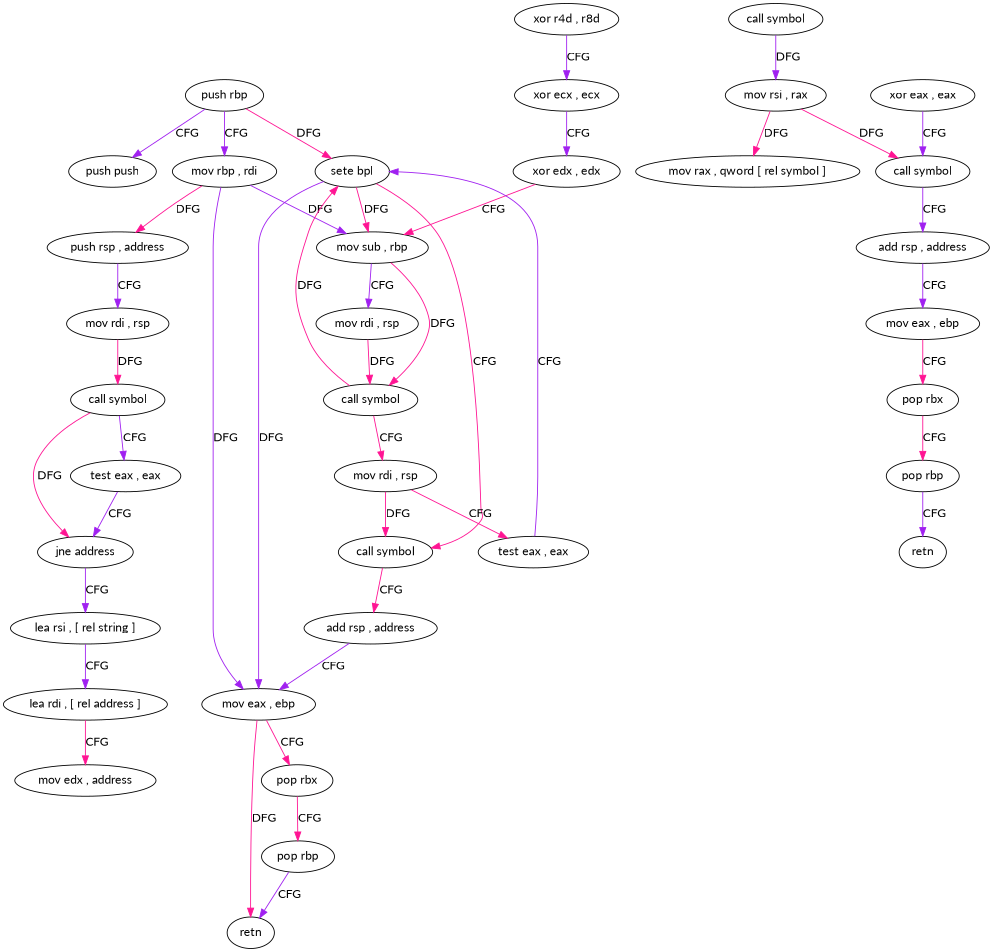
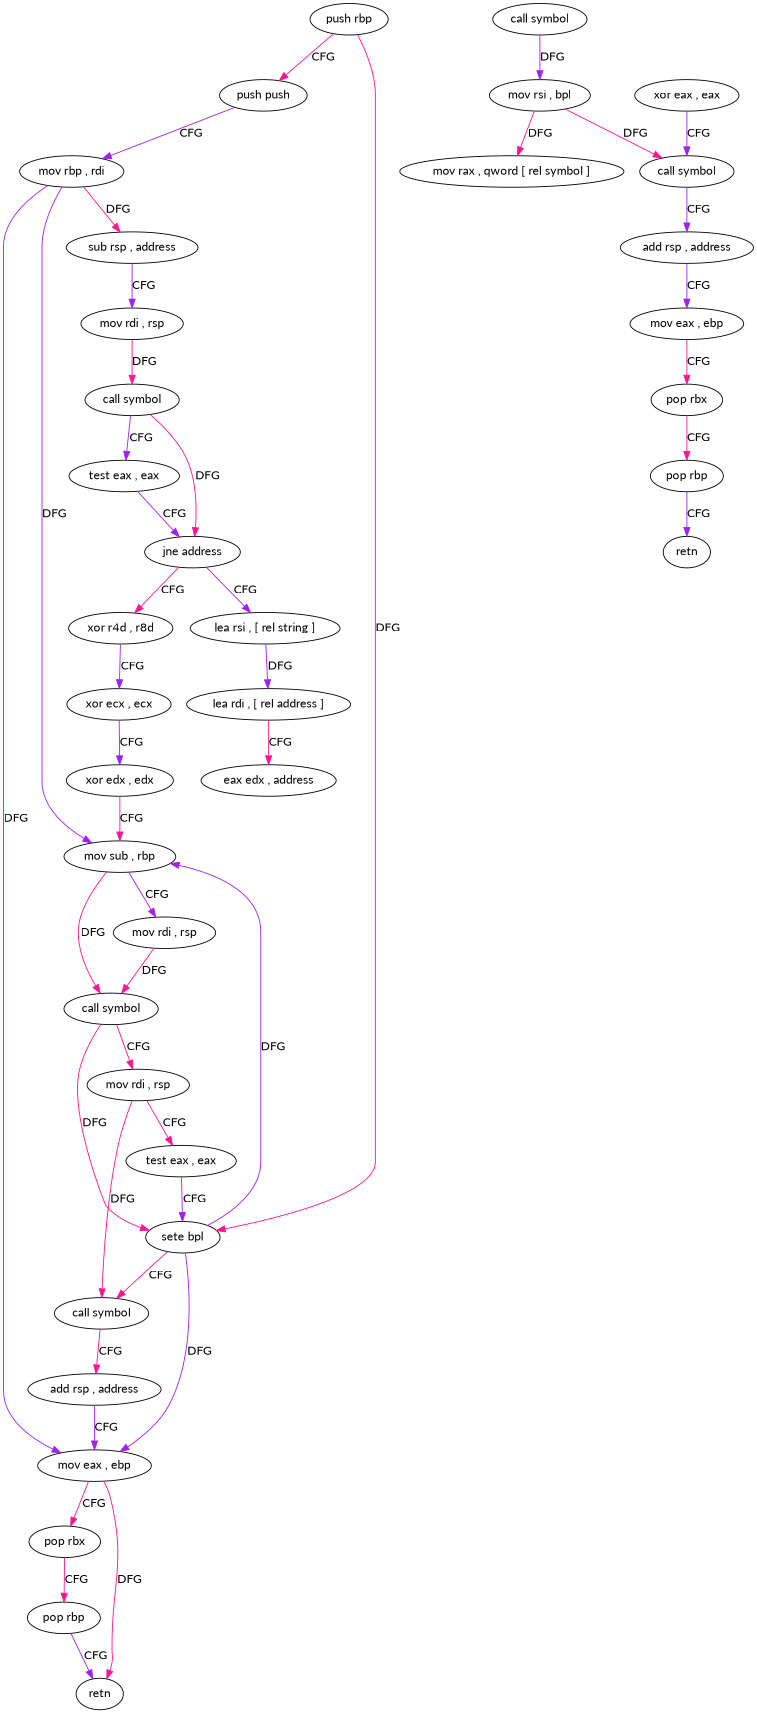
node "mov rsi , rax": label "mov rsi , rax" -> "mov rsi , bpl"
edge "push rbp" -> "mov rbp , rdi": now "push push" -> "mov rbp , rdi"
edge "push rbp" -> "push push": color purple -> deeppink
edge "sete bpl" -> "mov sub , rbp": color deeppink -> purple
node "push rsp , address": label "push rsp , address" -> "sub rsp , address"
edge "jne address" -> "xor r4d , r8d": added, label "CFG"
edge "lea rsi , [ rel string ]" -> "lea rdi , [ rel address ]": label "CFG" -> "DFG"
node "mov edx , address": label "mov edx , address" -> "eax edx , address"
